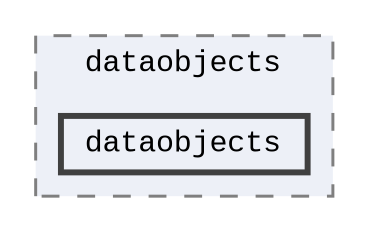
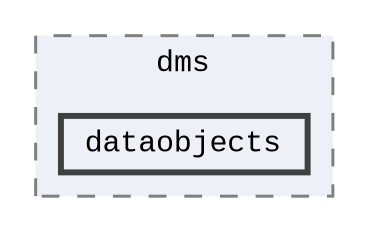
cluster "dataobjects": label "dataobjects" -> "dms"
